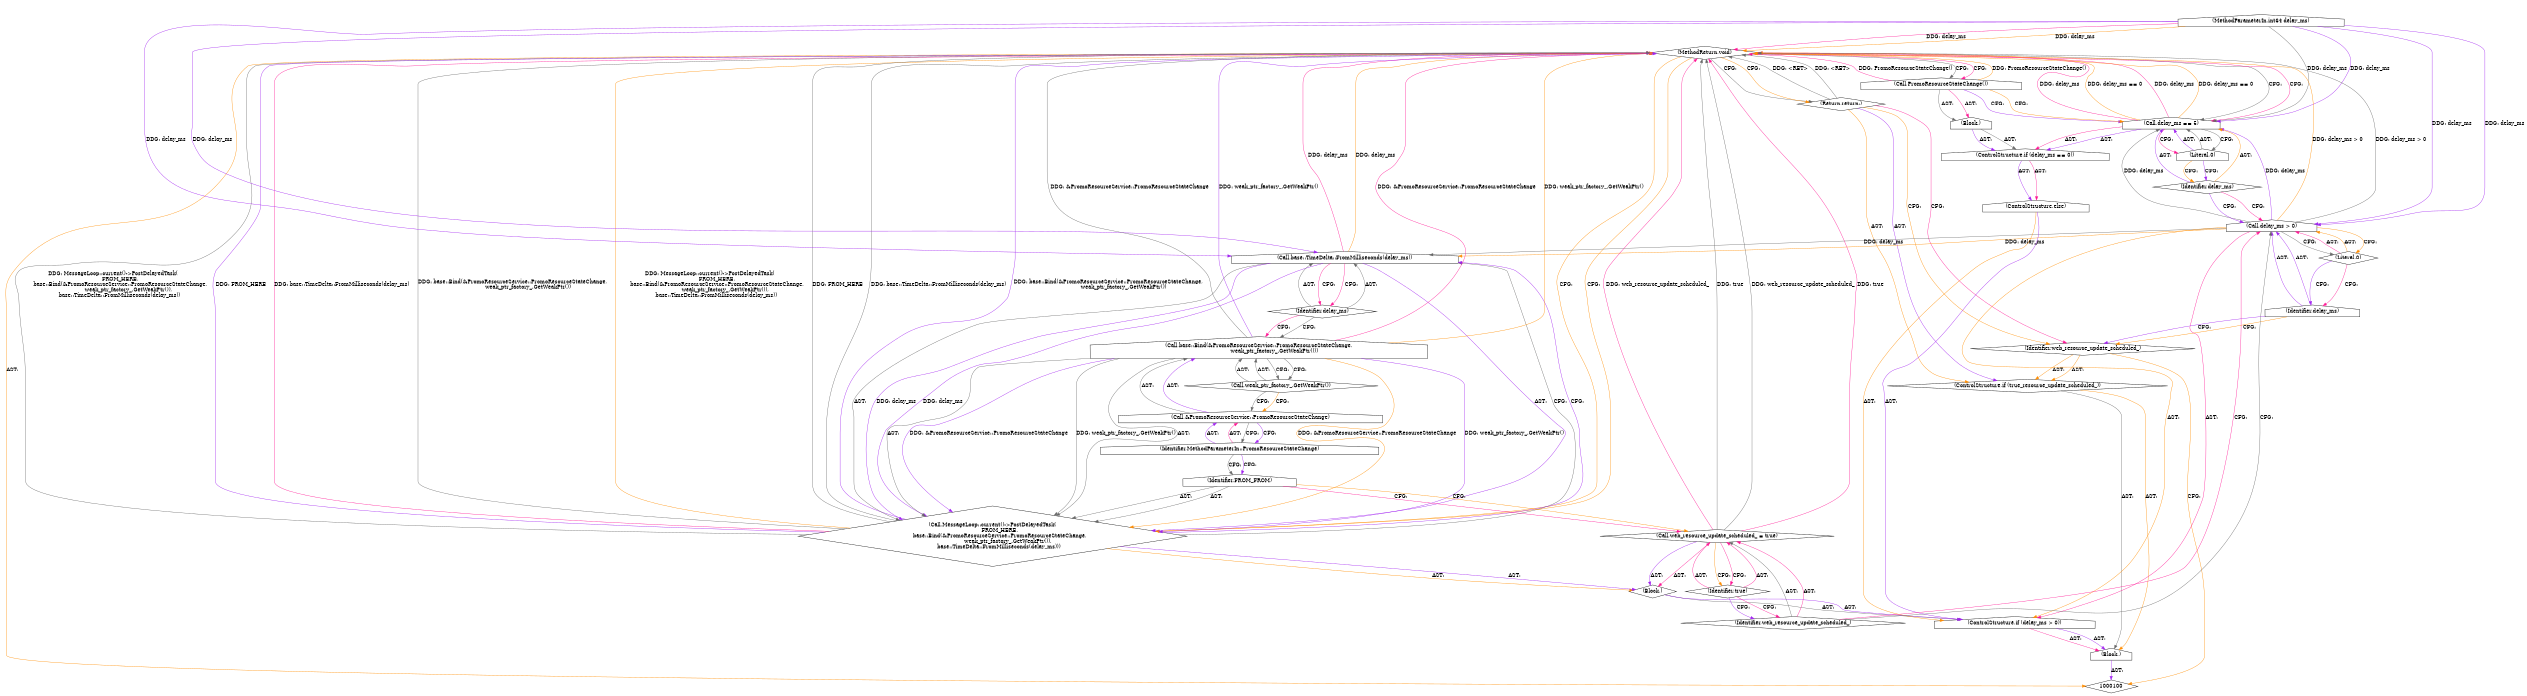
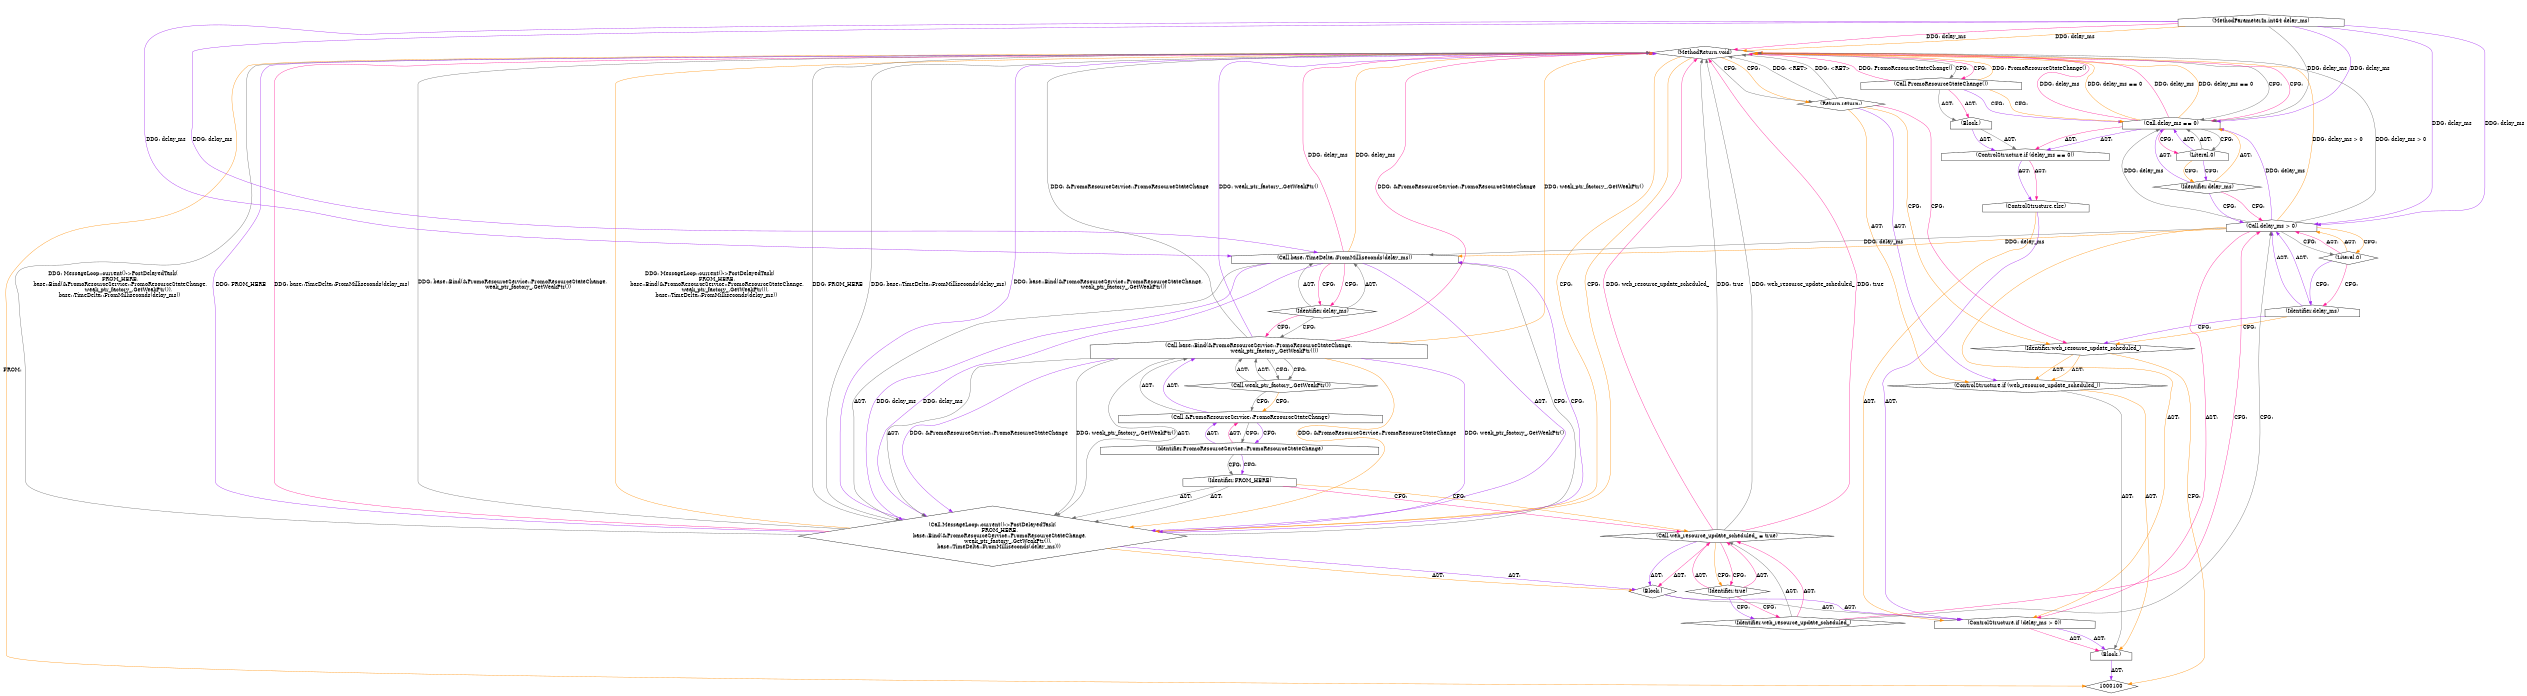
node "(Call,delay_ms == 5)": label "(Call,delay_ms == 5)" -> "(Call,delay_ms == 0)"
edge "(MethodReturn,void)" -> "1000100": label "AST: " -> "FROM: "
node "(ControlStructure,if (true_resource_update_scheduled_))": label "(ControlStructure,if (true_resource_update_scheduled_))" -> "(ControlStructure,if (web_resource_update_scheduled_))"
node "(Identifier,MethodParameterIn::PromoResourceStateChange)": label "(Identifier,MethodParameterIn::PromoResourceStateChange)" -> "(Identifier,PromoResourceService::PromoResourceStateChange)"
node "(Identifier,FROM_FROM)": label "(Identifier,FROM_FROM)" -> "(Identifier,FROM_HERE)"
